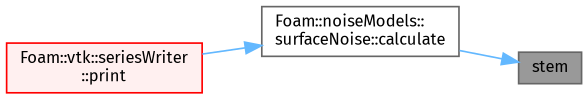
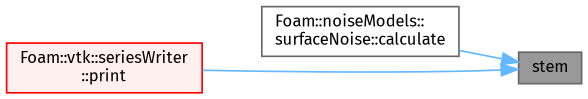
edge "Foam::vtk::seriesWriter ::print" -> "Foam::noiseModels:: surfaceNoise::calculate": now "Foam::vtk::seriesWriter ::print" -> "stem"
